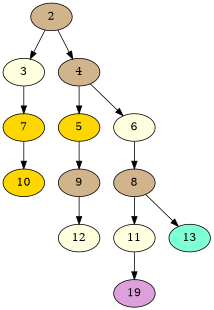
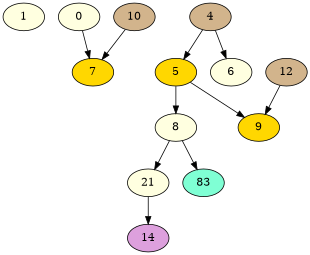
node "1": added
node "2": removed
node "3": label "3" -> "0"
edge "7" -> "10": reversed
edge "6" -> "8": now "5" -> "8"
node "10": fillcolor gold -> tan
node "9": fillcolor tan -> gold
node "8": fillcolor tan -> lightyellow
edge "9" -> "12": reversed
node "12": fillcolor lightyellow -> tan
node "11": label "11" -> "21"
node "13": label "13" -> "83"
node "19": label "19" -> "14"
